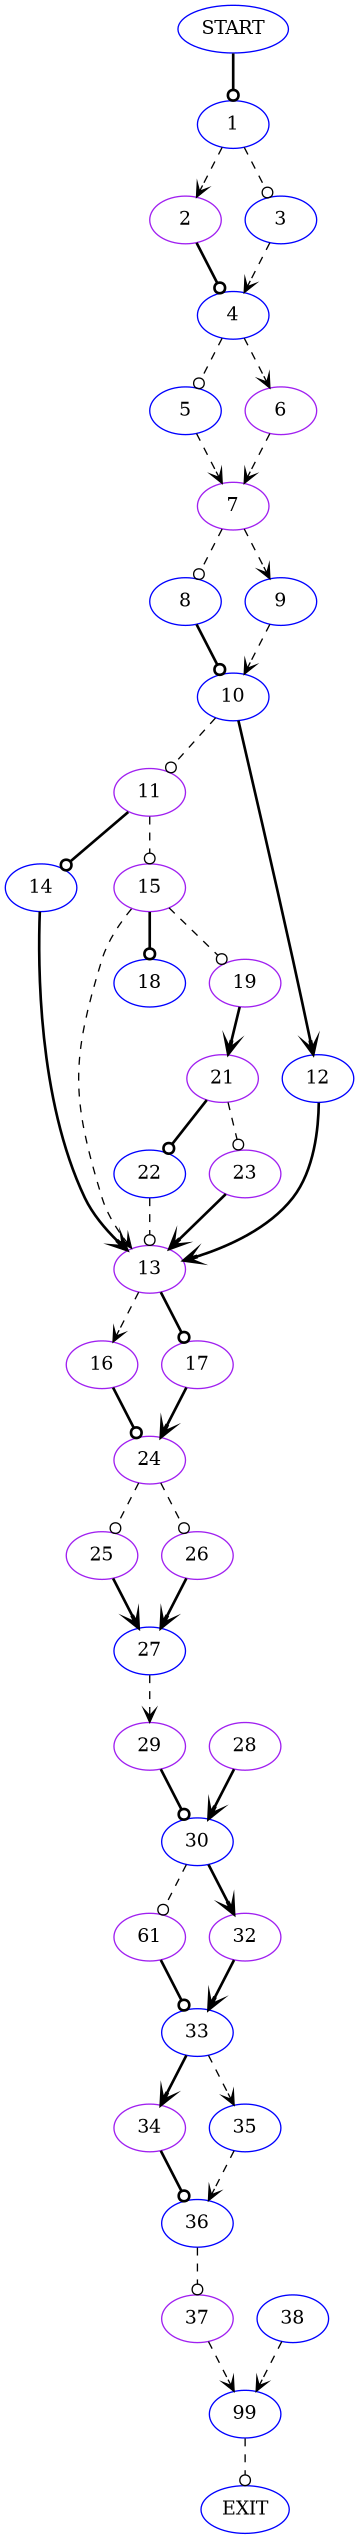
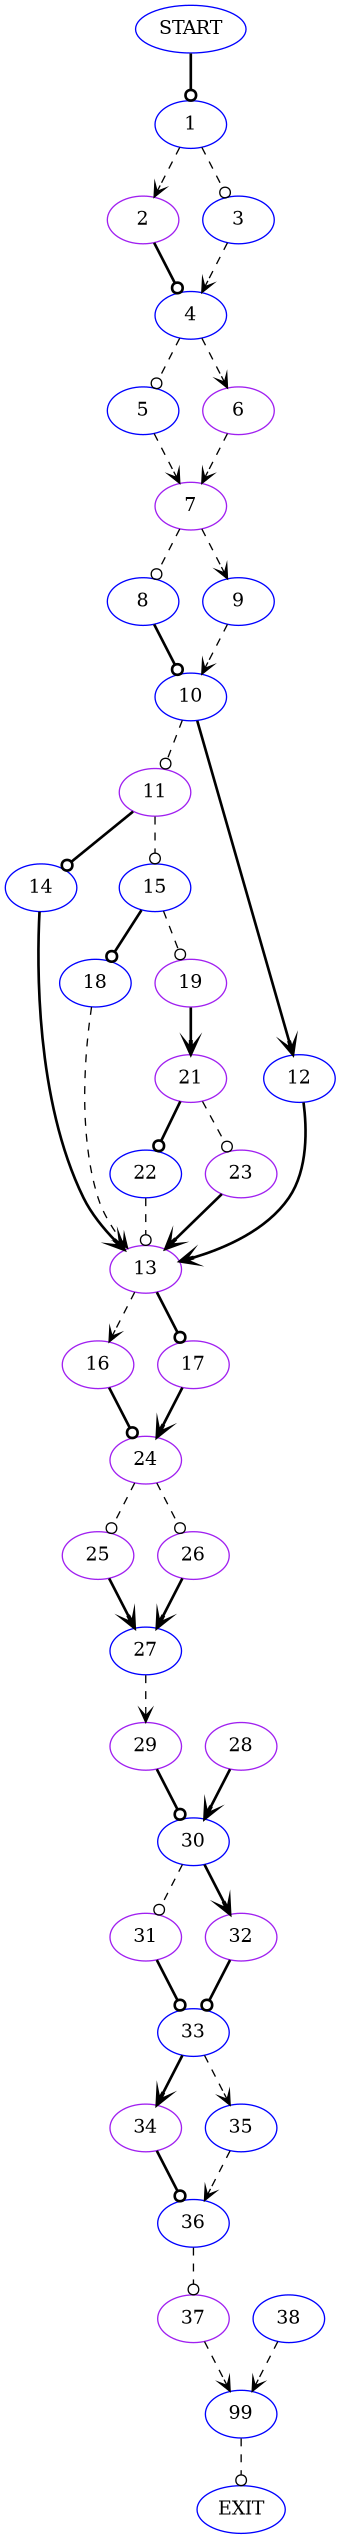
node "15": color purple -> blue
edge "15" -> "13": now "18" -> "13"
node "61": label "61" -> "31"
edge "32" -> "33": arrowhead vee -> odot
